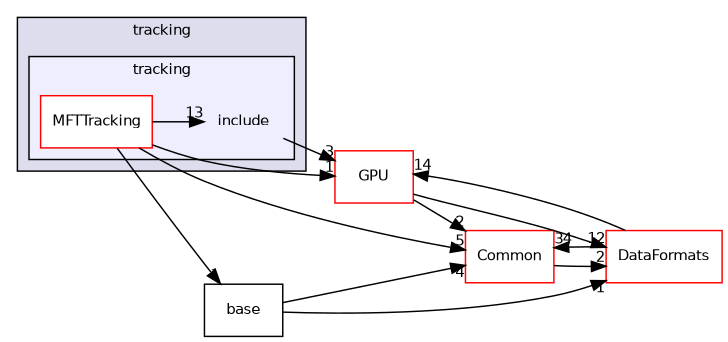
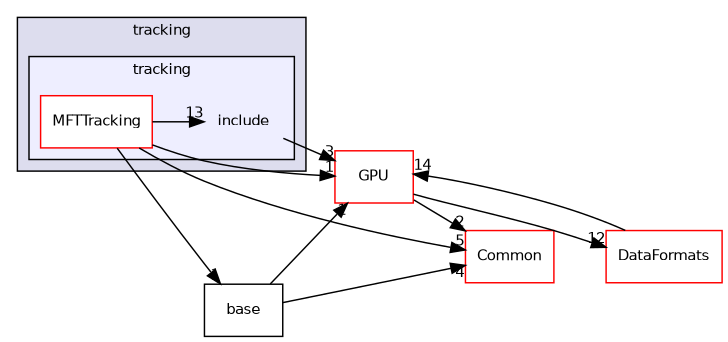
edge "DataFormats" -> "Common": removed
edge "Common" -> "DataFormats": removed
edge "base" -> "DataFormats": now "base" -> "GPU"
